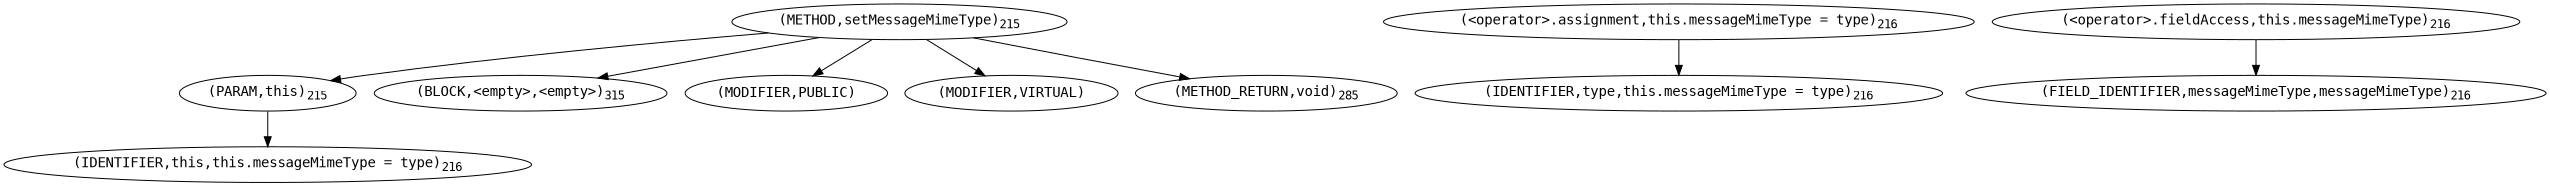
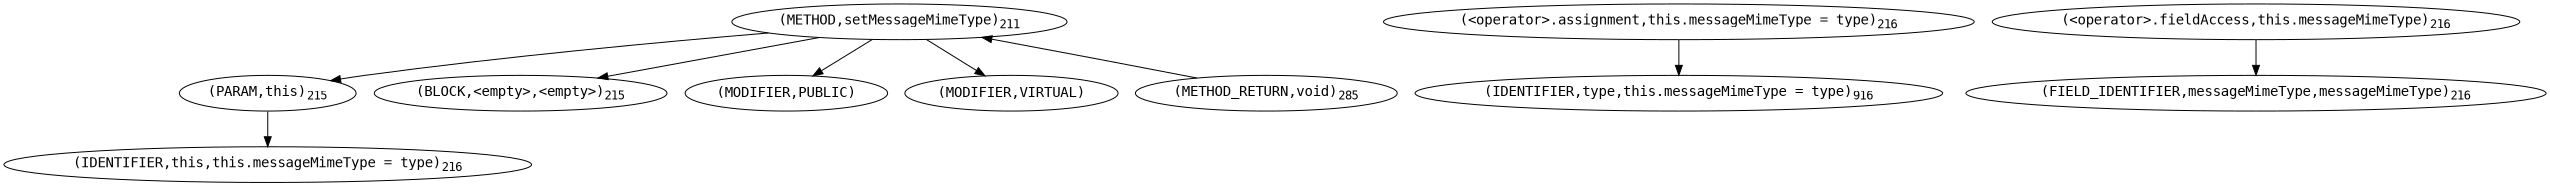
node "(METHOD,setMessageMimeType)": text "215" -> "211"
edge "(METHOD,setMessageMimeType)" -> "(METHOD_RETURN,void)": reversed
node "(BLOCK,<empty>,<empty>)": text "315" -> "215"
node "(IDENTIFIER,type,this.messageMimeType = type)": text "216" -> "916"
